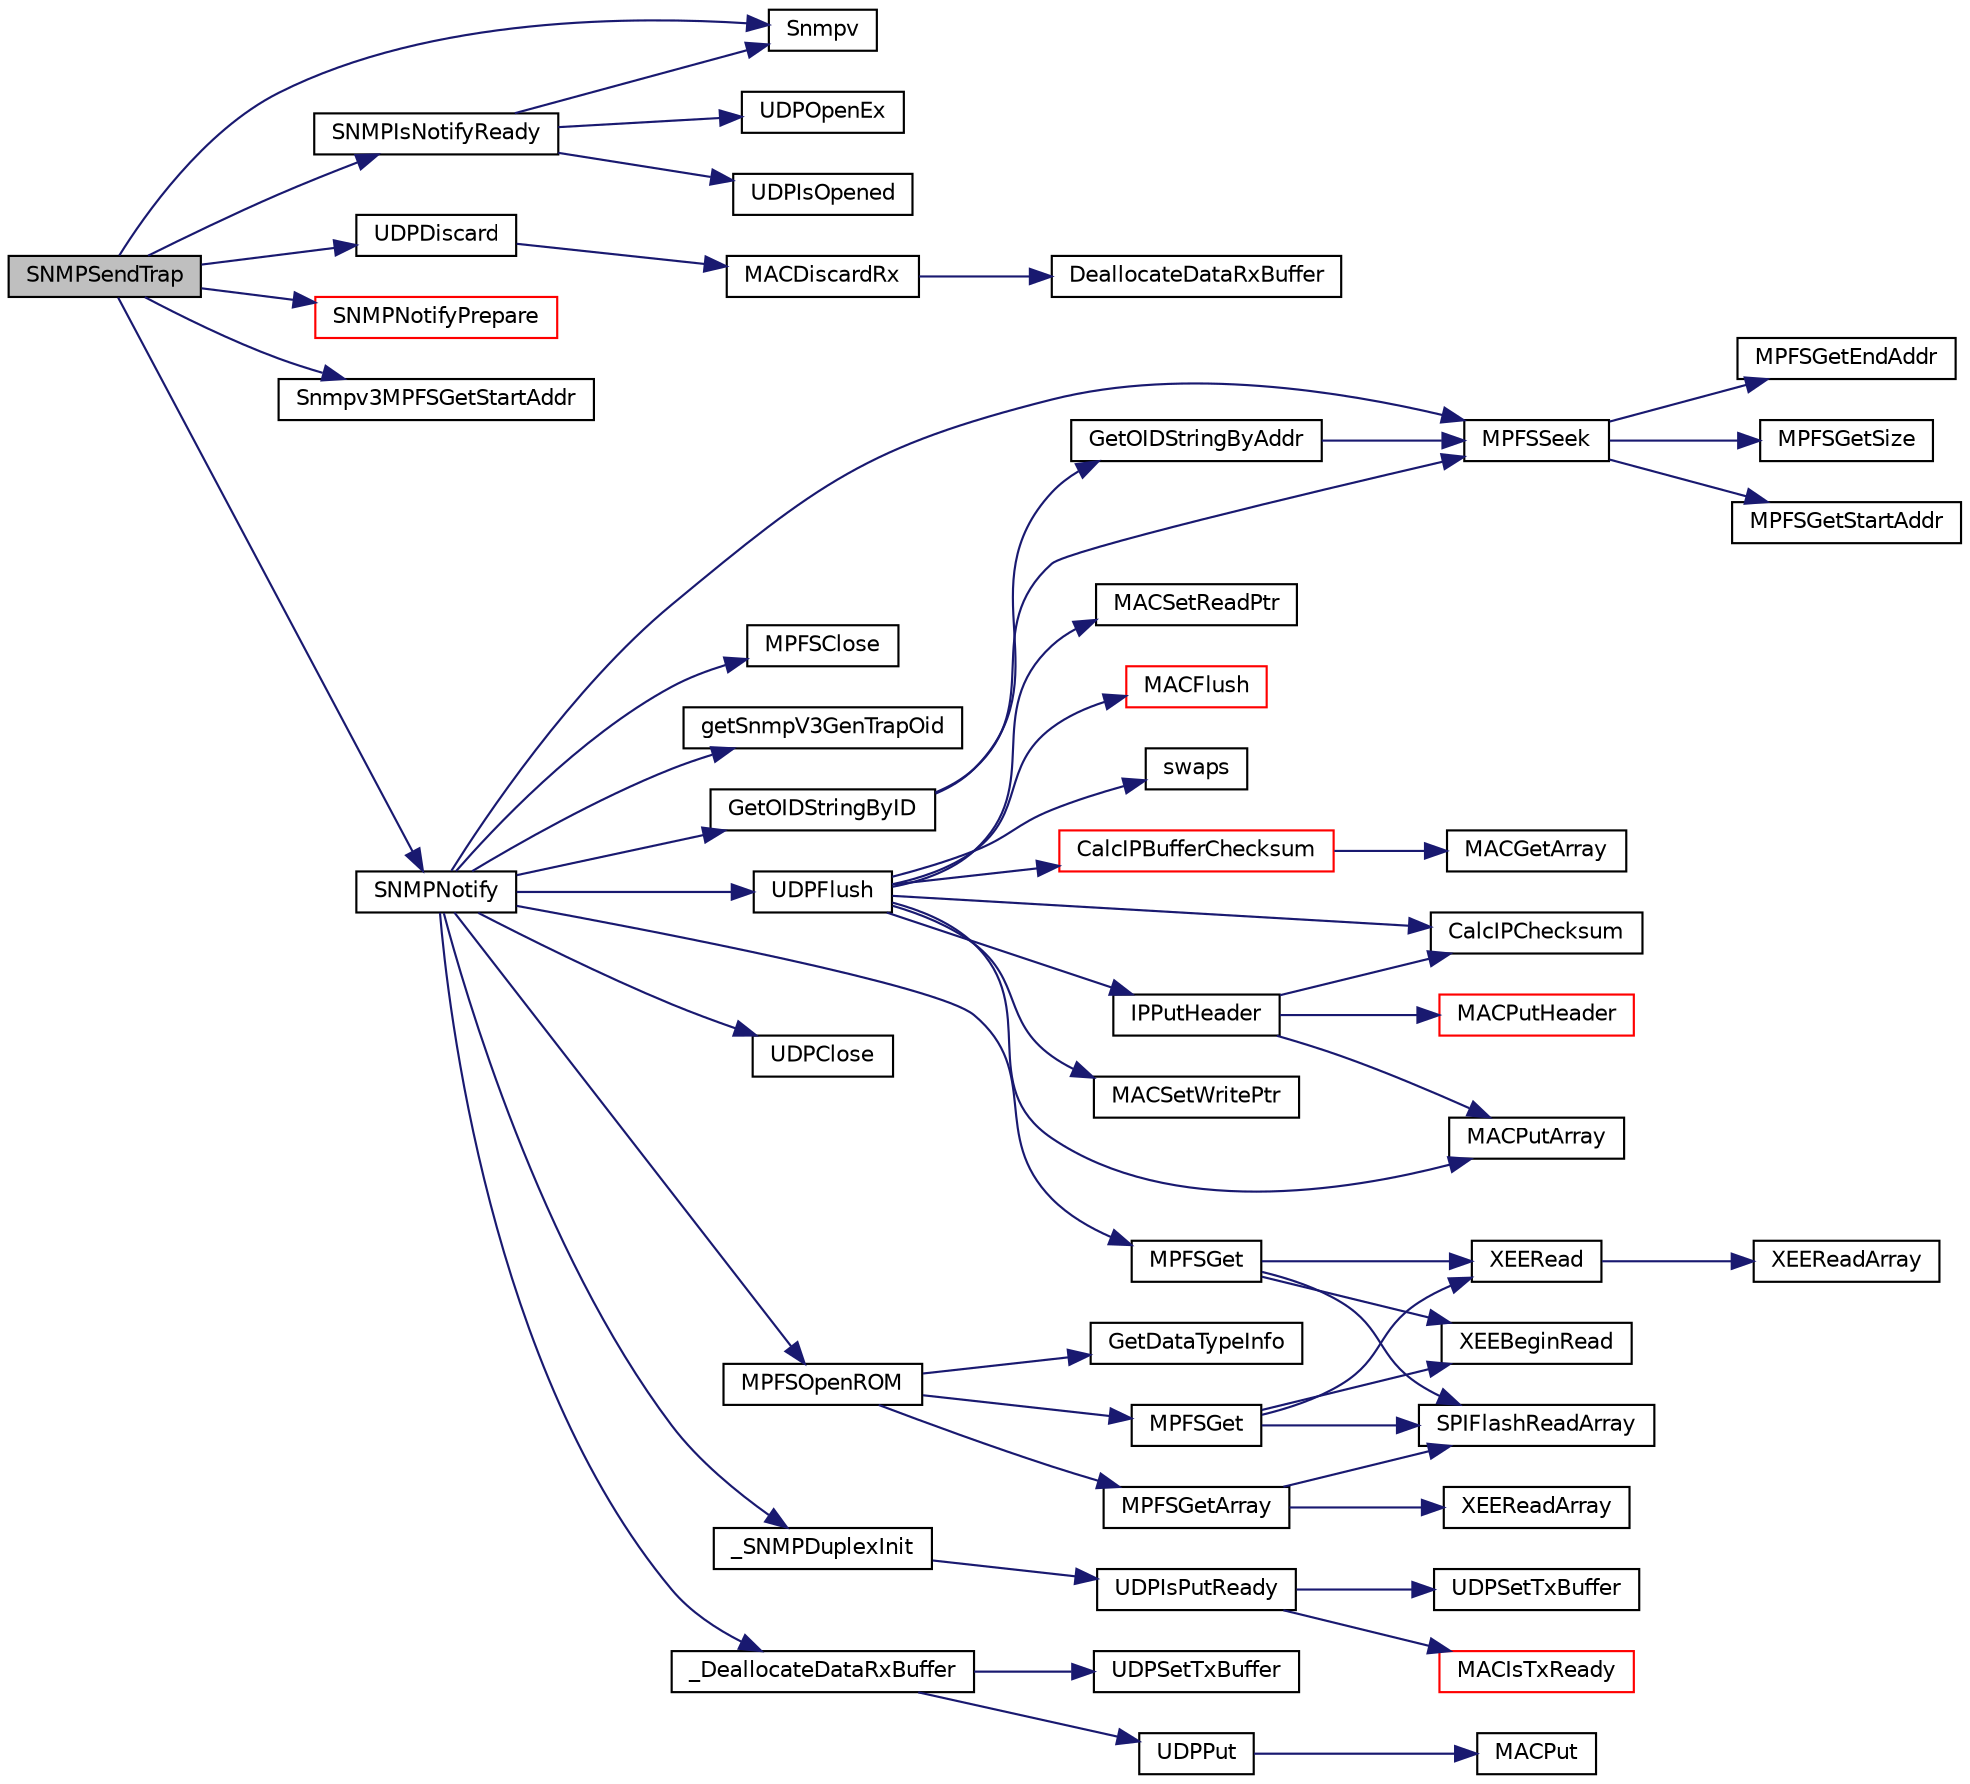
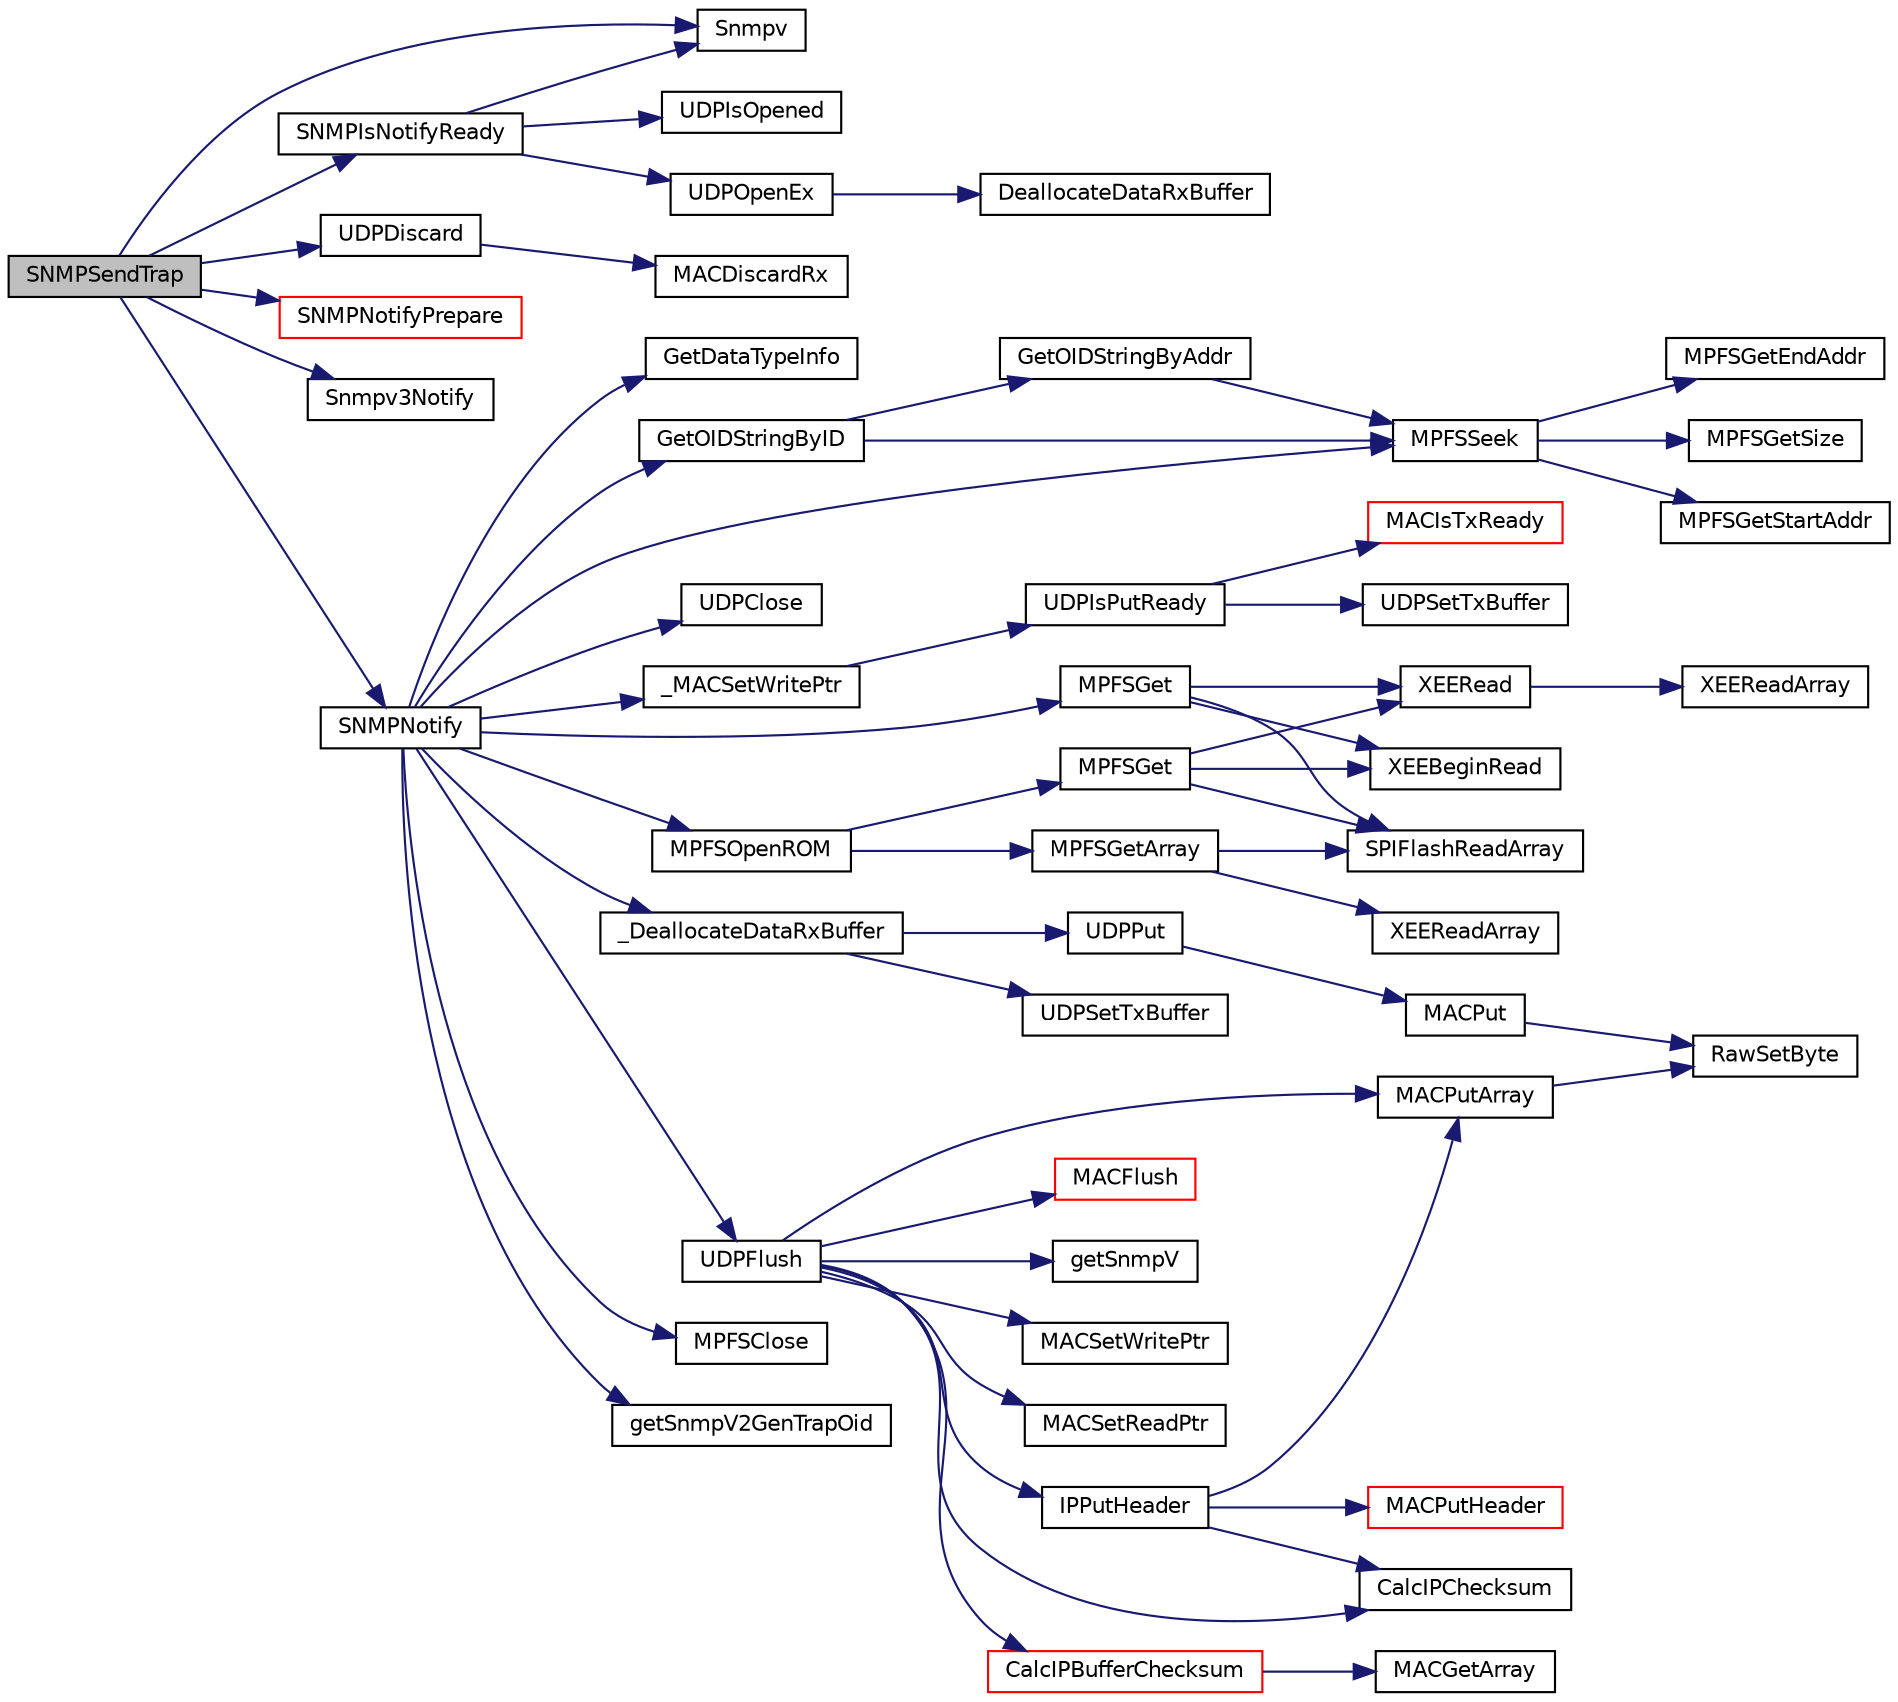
edge "MACDiscardRx" -> "DeallocateDataRxBuffer": now "UDPOpenEx" -> "DeallocateDataRxBuffer"
node "Snmpv3MPFSGetStartAddr": label "Snmpv3MPFSGetStartAddr" -> "Snmpv3Notify"
node "getSnmpV3GenTrapOid": label "getSnmpV3GenTrapOid" -> "getSnmpV2GenTrapOid"
node "swaps": label "swaps" -> "getSnmpV"
node "RawSetByte": added
edge "MPFSOpenROM" -> "GetDataTypeInfo": now "SNMPNotify" -> "GetDataTypeInfo"
node "_SNMPDuplexInit": label "_SNMPDuplexInit" -> "_MACSetWritePtr"
